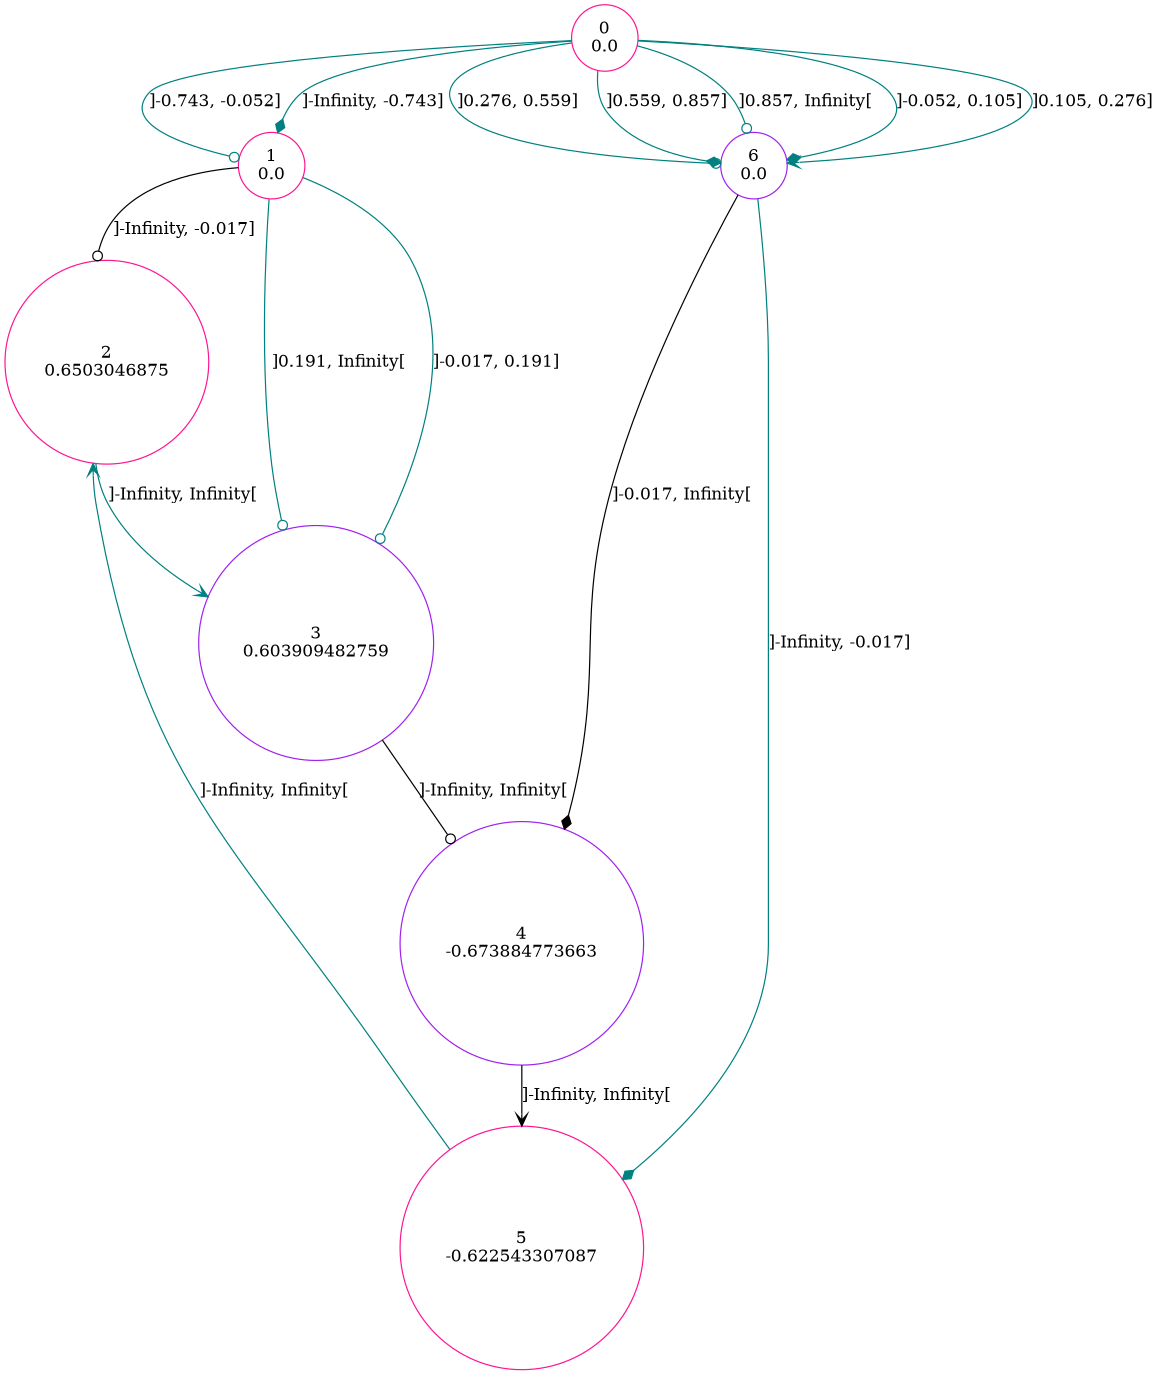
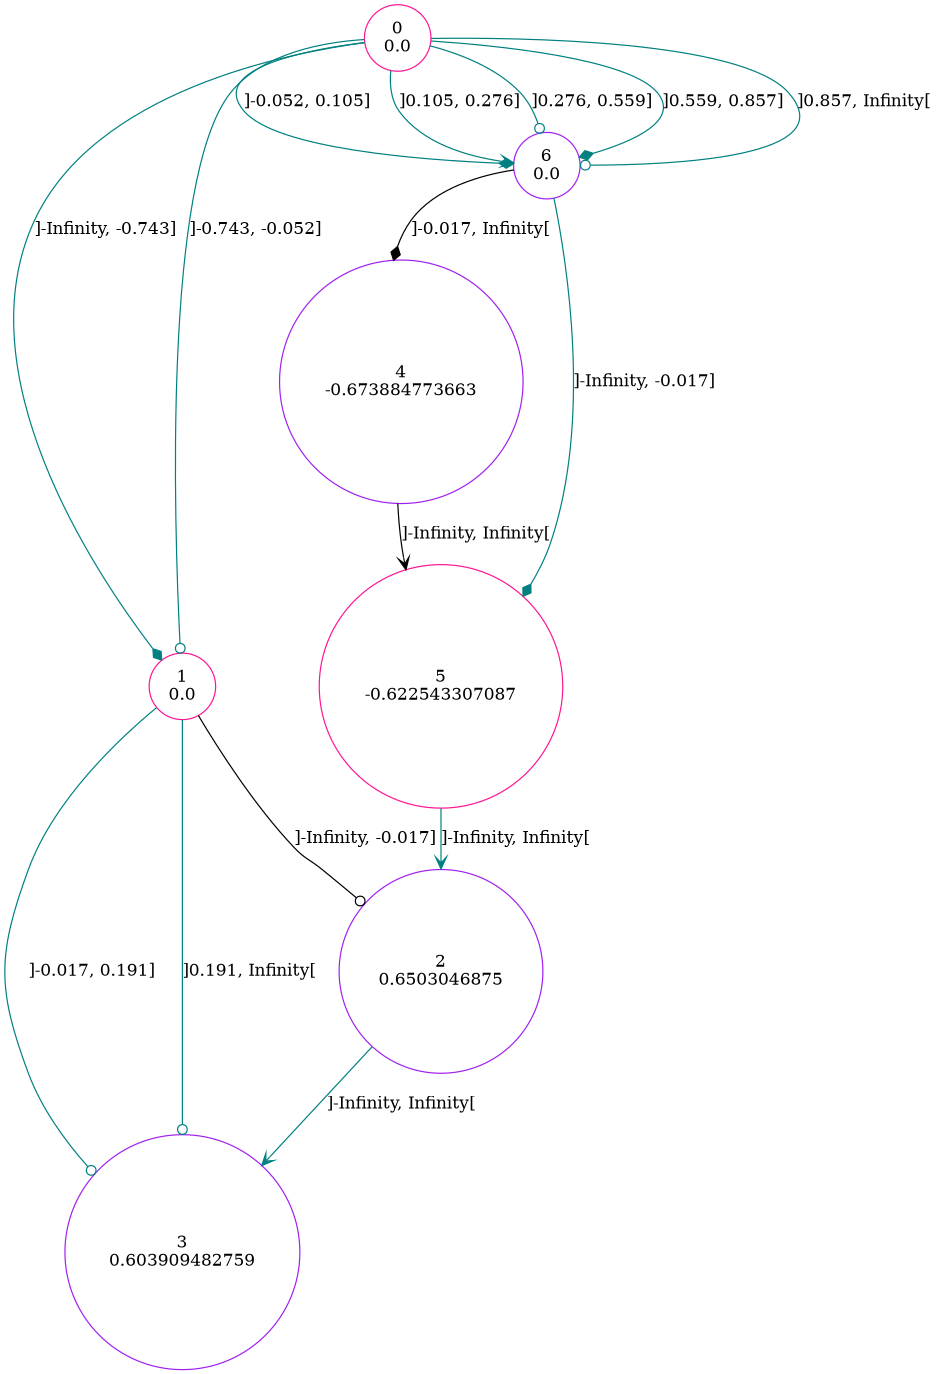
node "2 0.6503046875": color deeppink -> purple
edge "3 0.603909482759" -> "4 -0.673884773663": removed, label "]-Infinity, Infinity["
